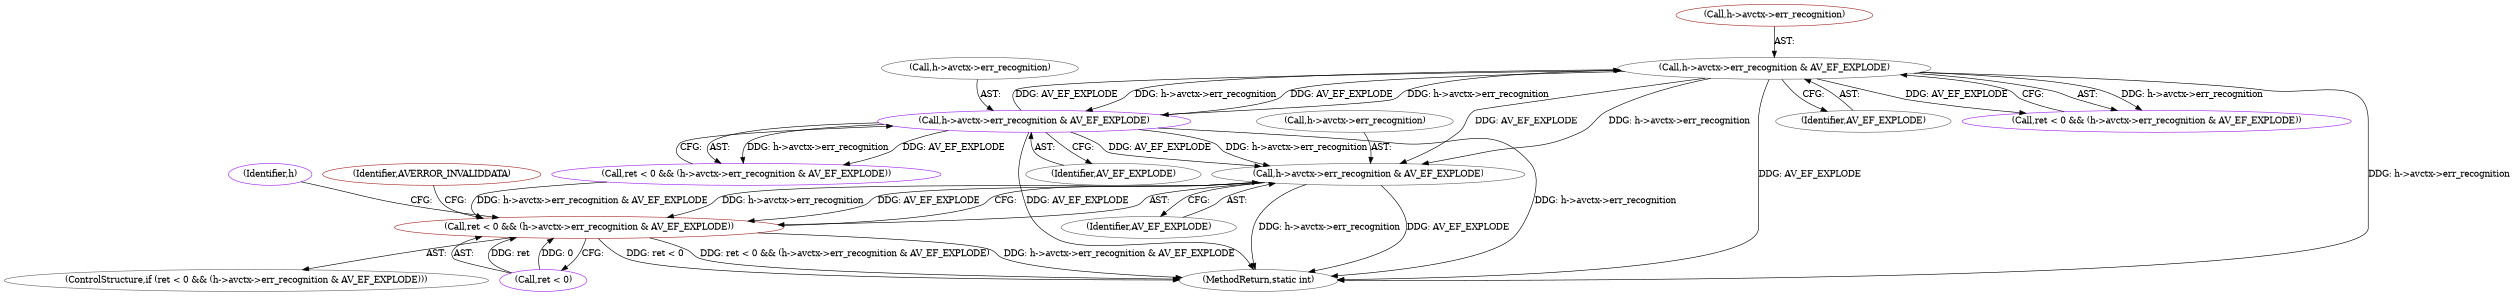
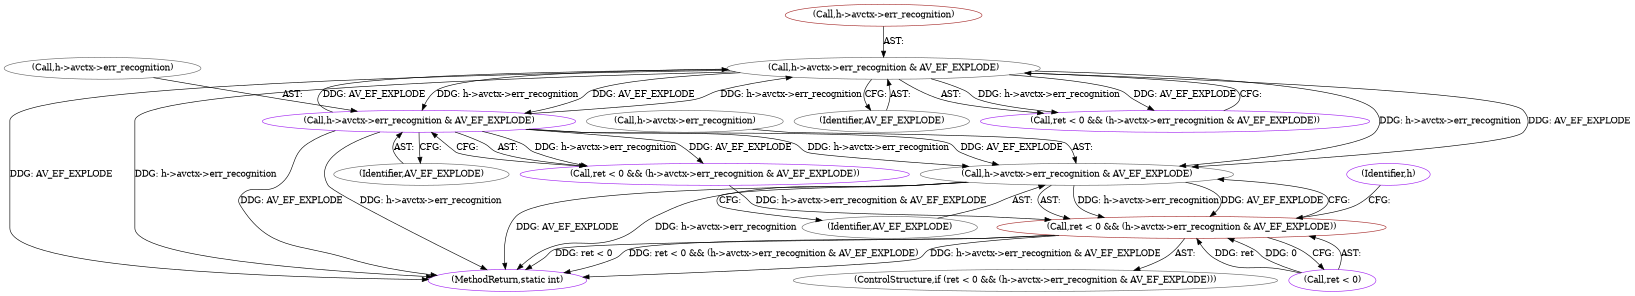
node "(Identifier,AVERROR_INVALIDDATA)": removed
node "(MethodReturn,static int)": color gray40 -> purple
